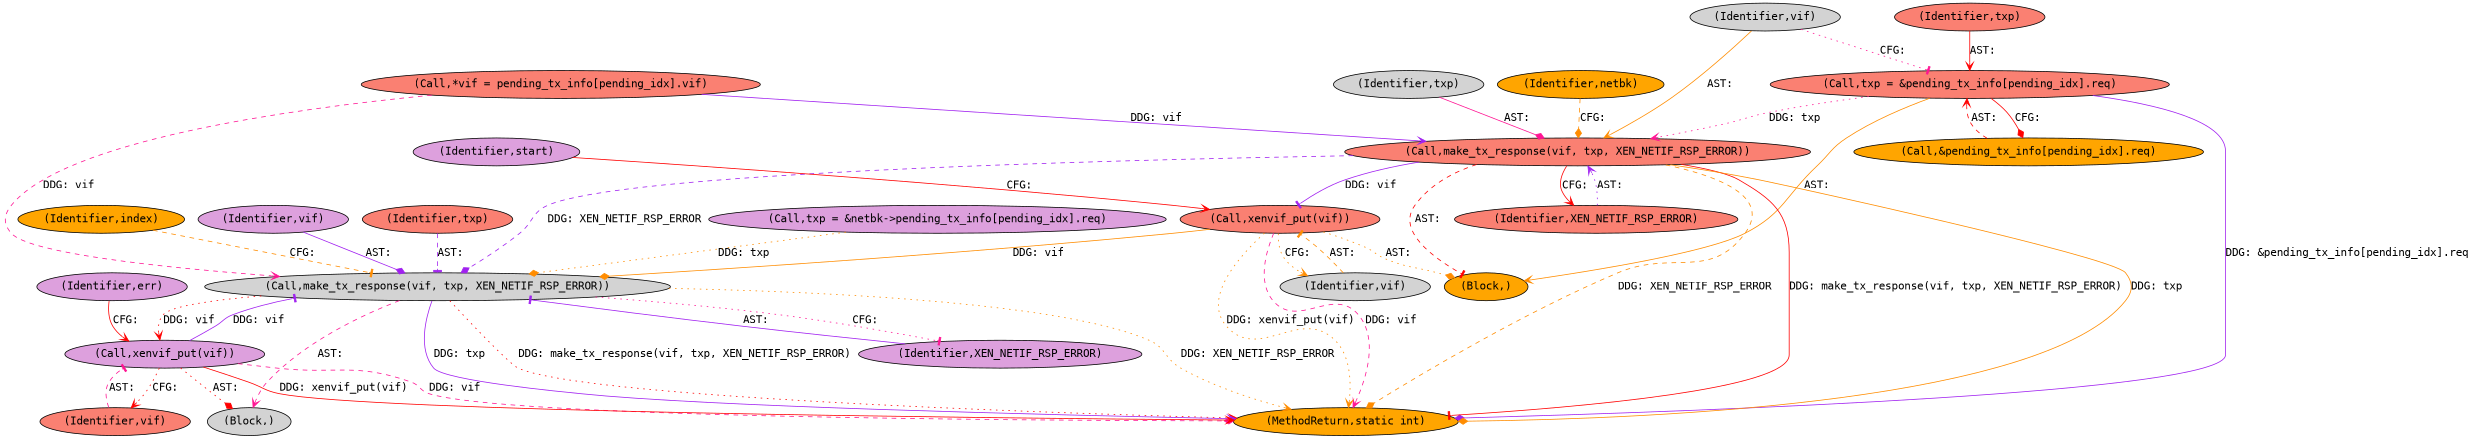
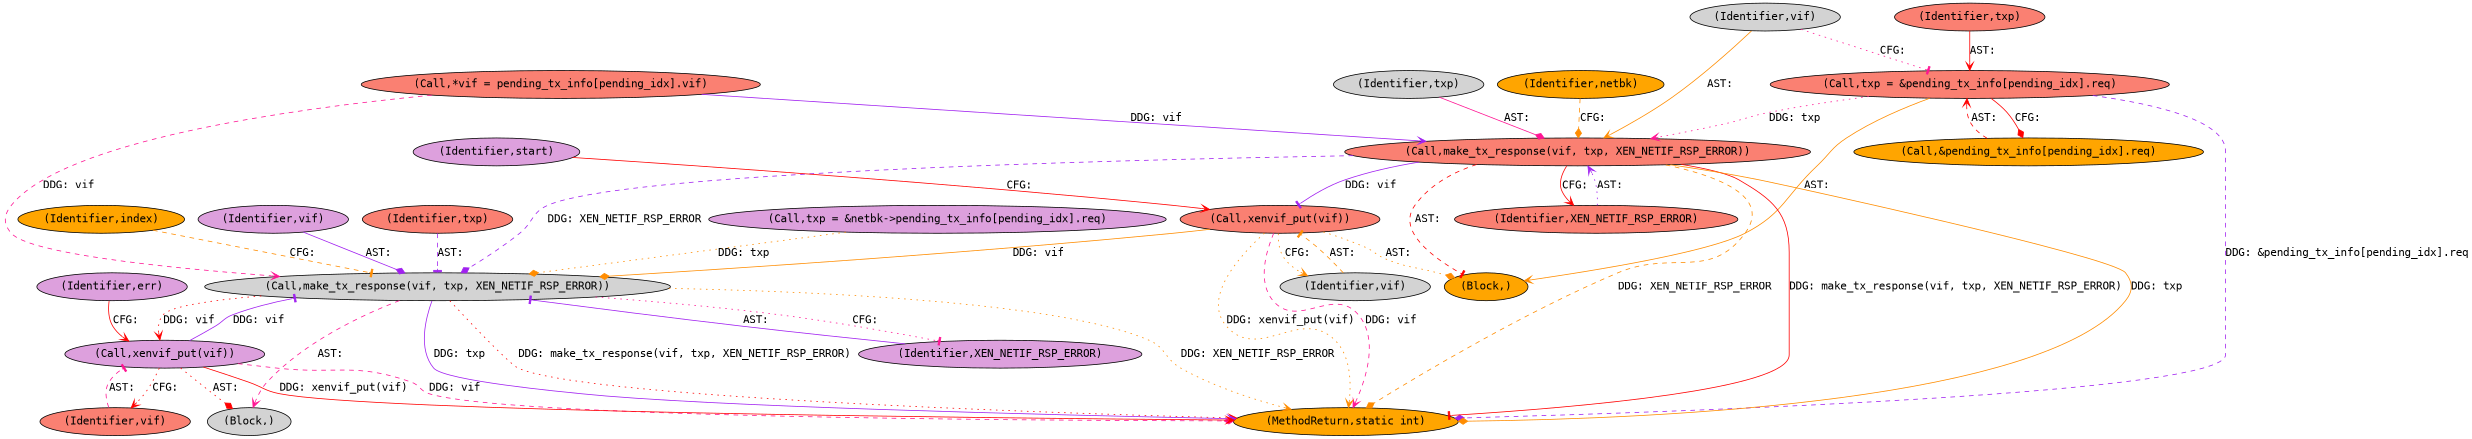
edge "(Call,txp = &pending_tx_info[pending_idx].req)" -> "(MethodReturn,static int)": style solid -> dashed
